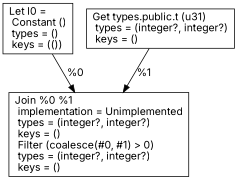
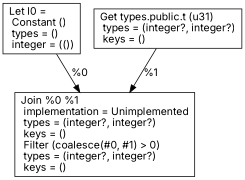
node "Let l0 = Constant () types = () keys = (())": label "Let l0 = Constant () types = () keys = (())" -> "Let l0 = Constant () types = () integer = (())"
